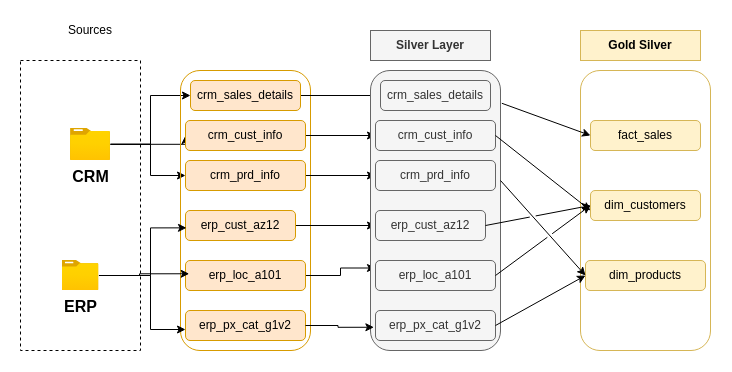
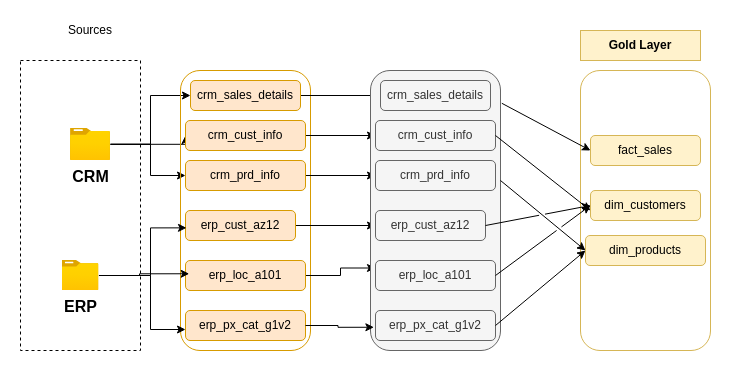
node "Silver Layer": removed
node "Gold Silver": label "Gold Silver" -> "Gold Layer"
node "fact_sales": moved (646, 136) -> (646, 151)
node "dim_products": moved (646, 276) -> (646, 251)
